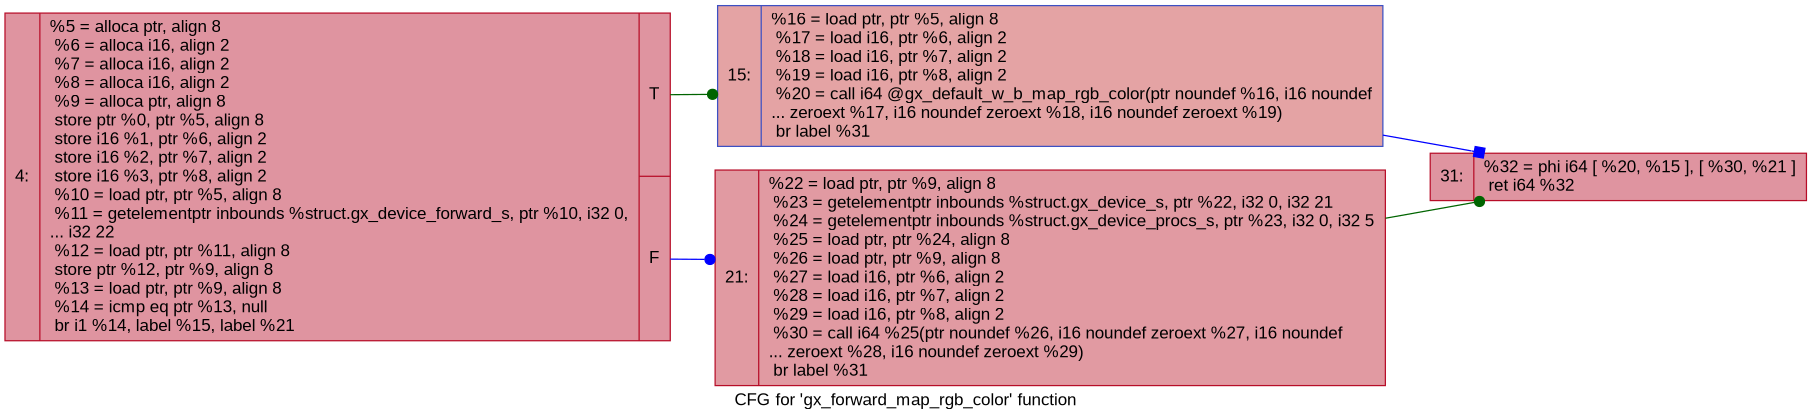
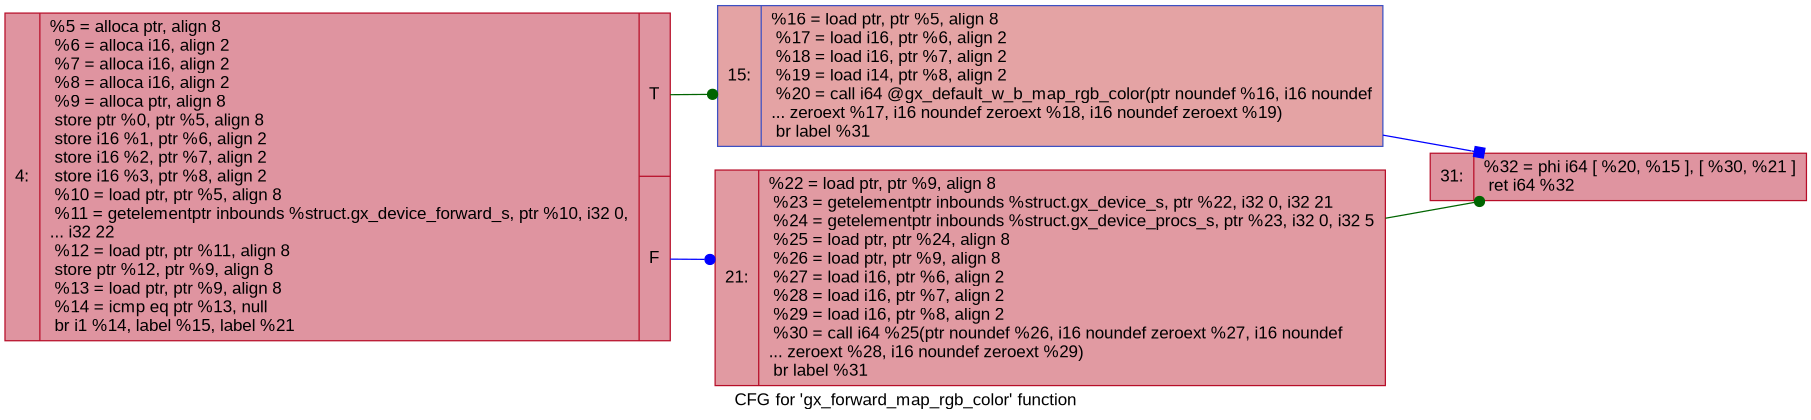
node "15:": text "%19 = load i16, ptr %8, align 2" -> "%19 = load i14, ptr %8, align 2"
